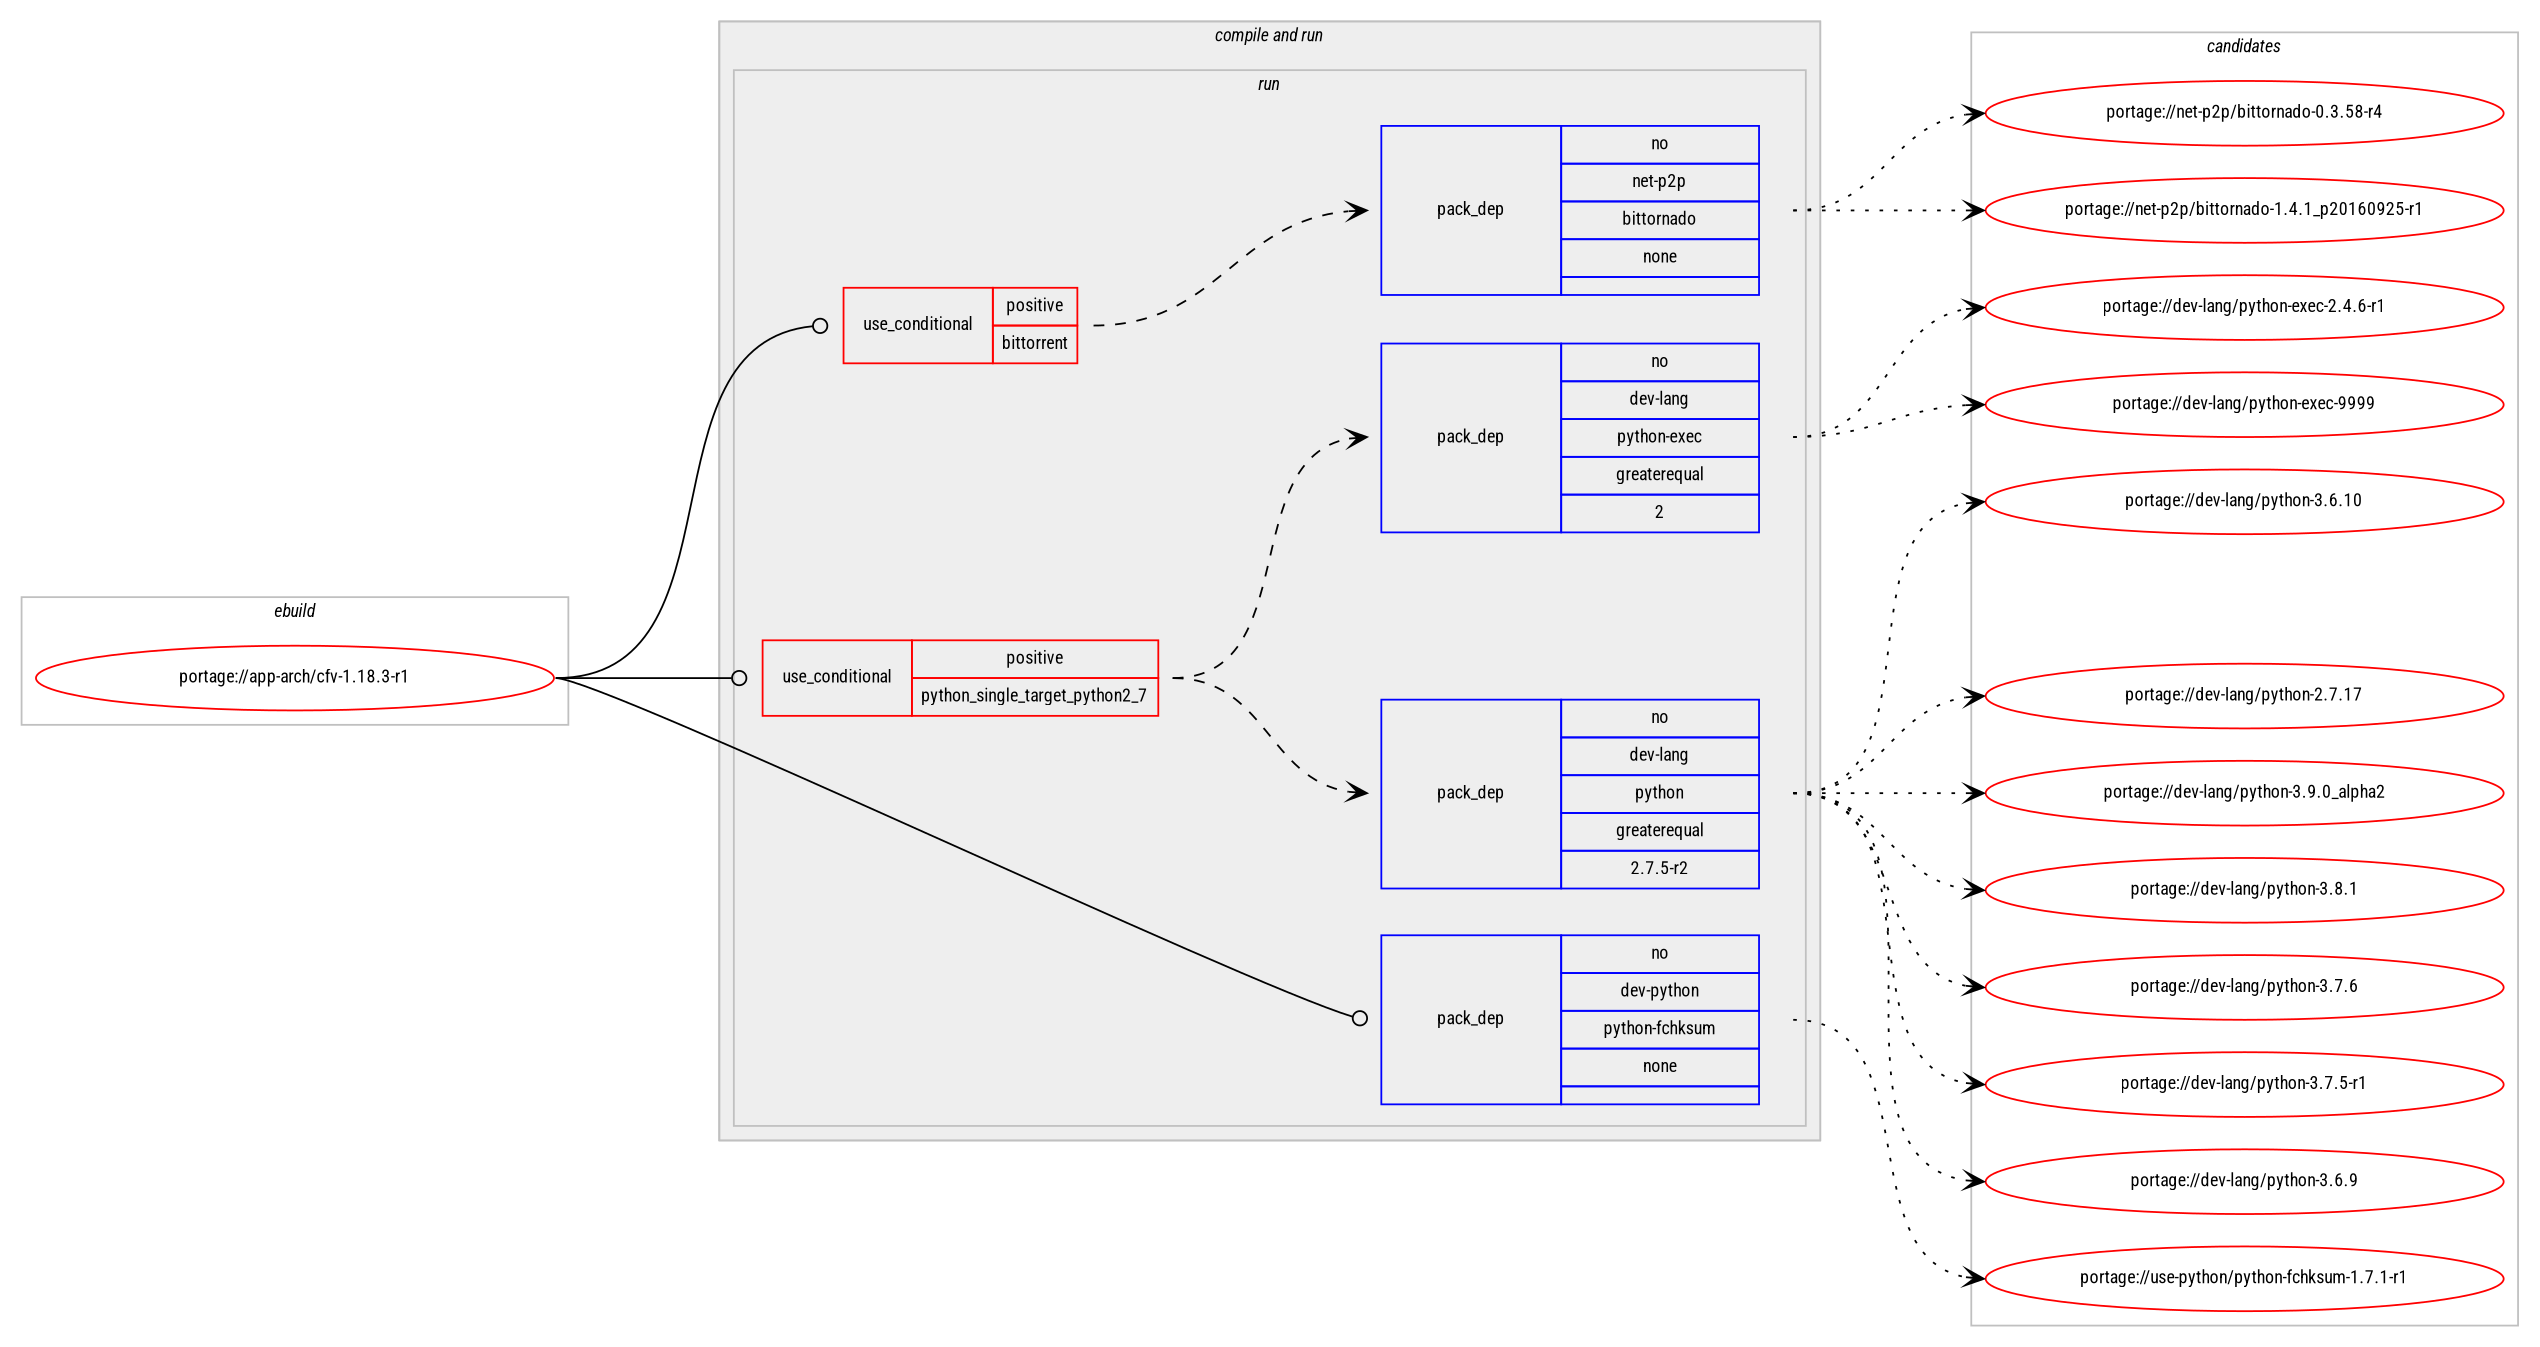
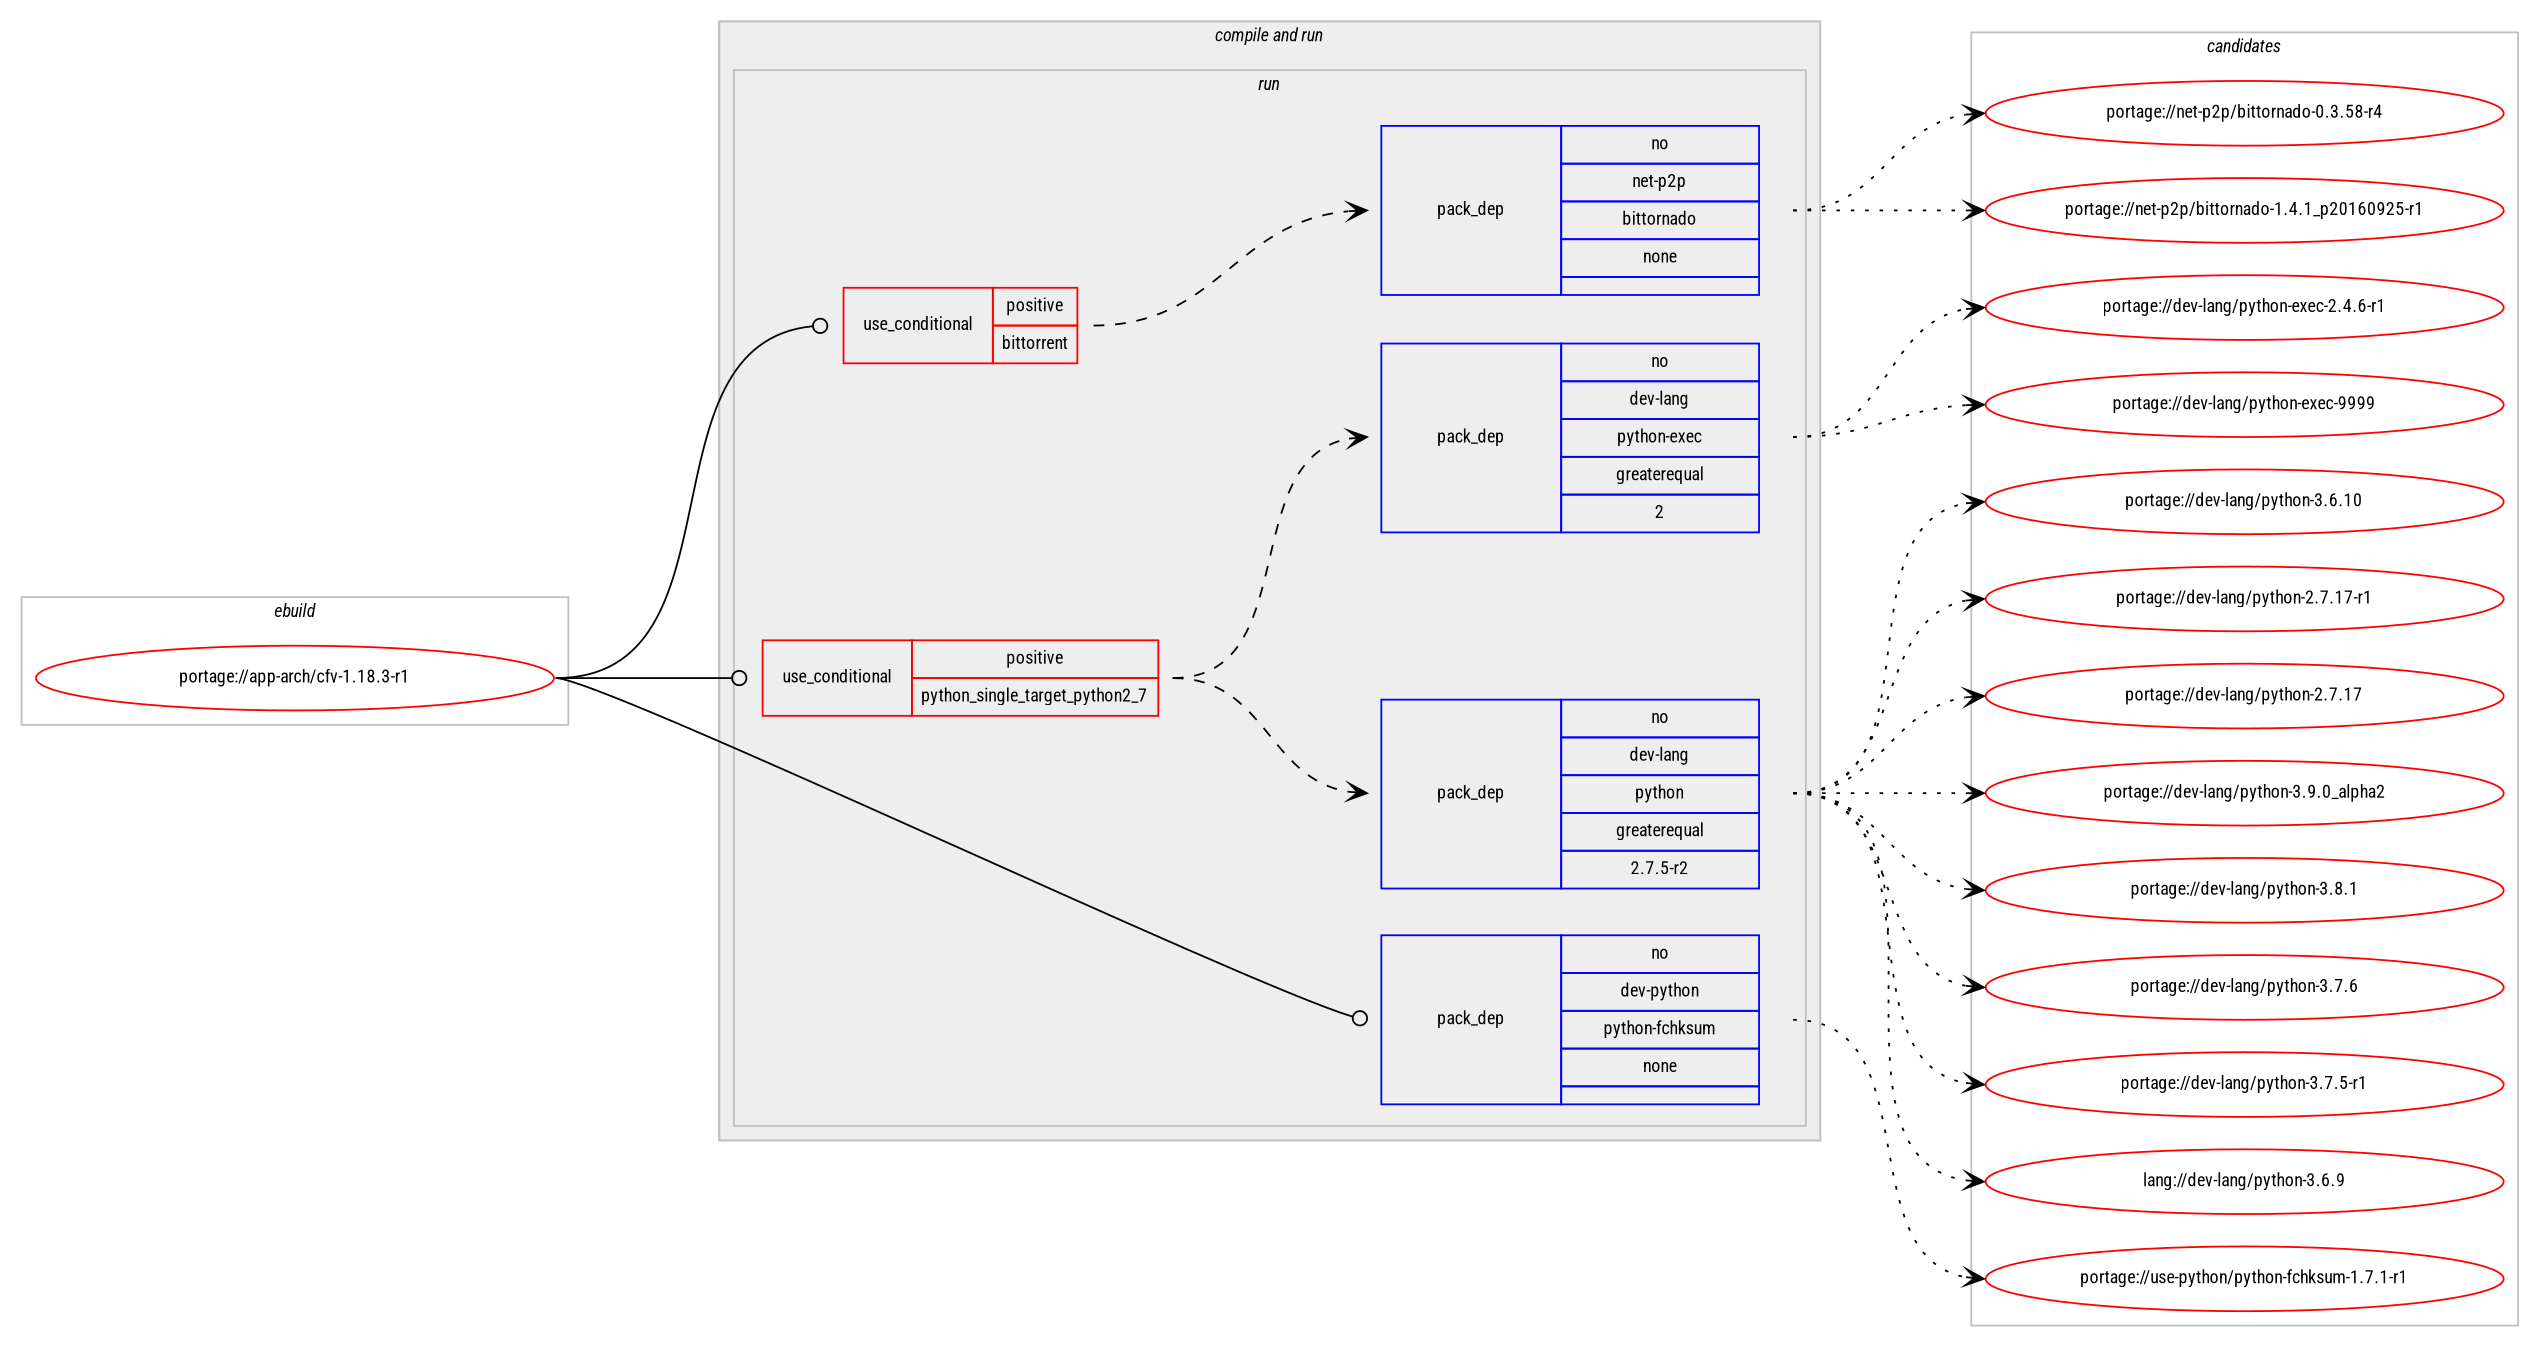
node "portage://dev-lang/python-2.7.17-r1": added
node "portage://dev-lang/python-3.6.9": label "portage://dev-lang/python-3.6.9" -> "lang://dev-lang/python-3.6.9"
